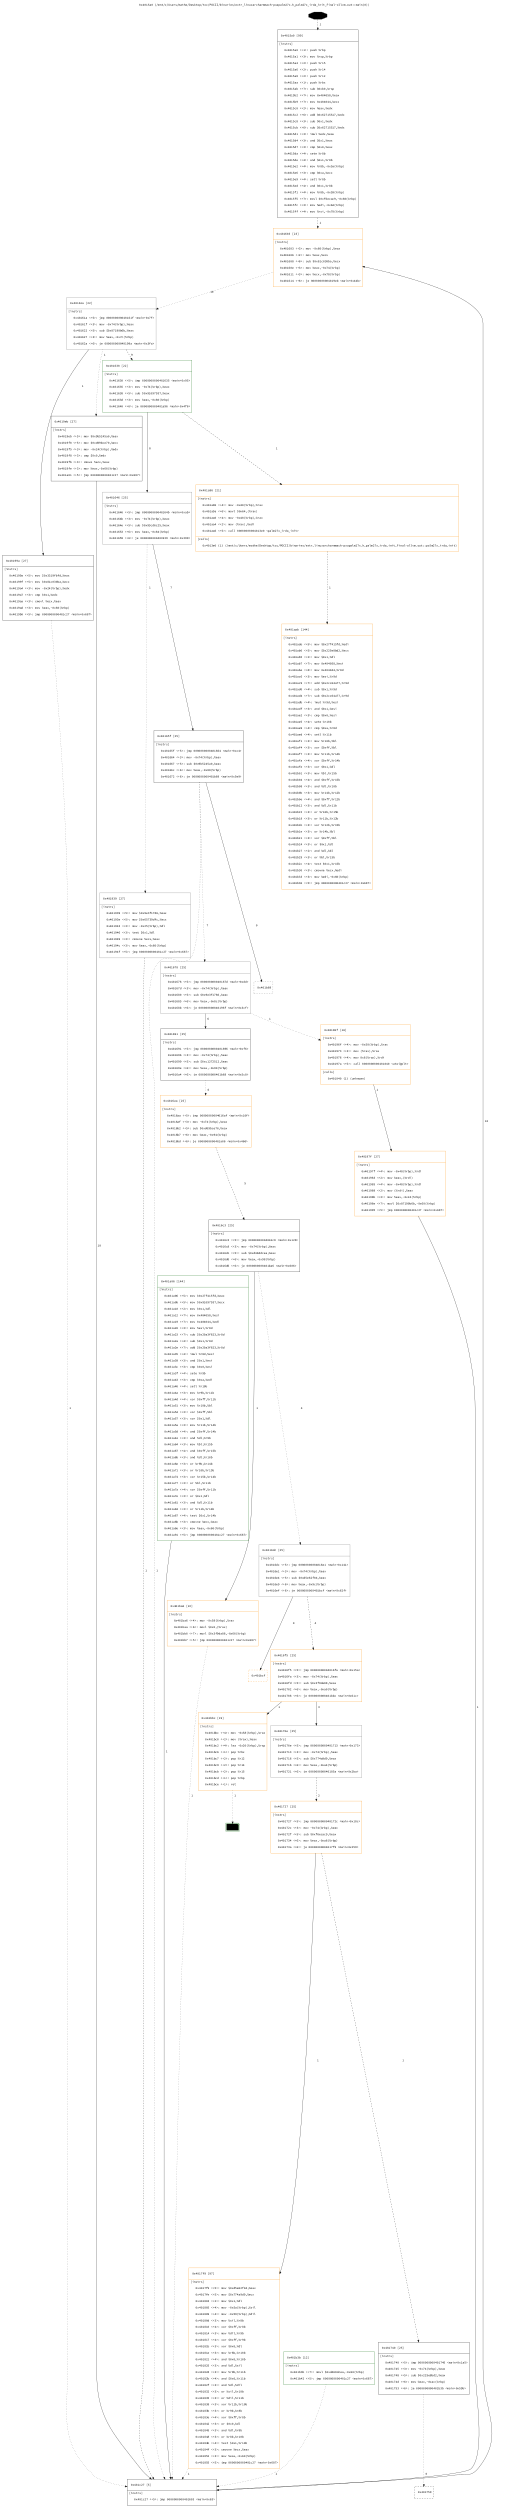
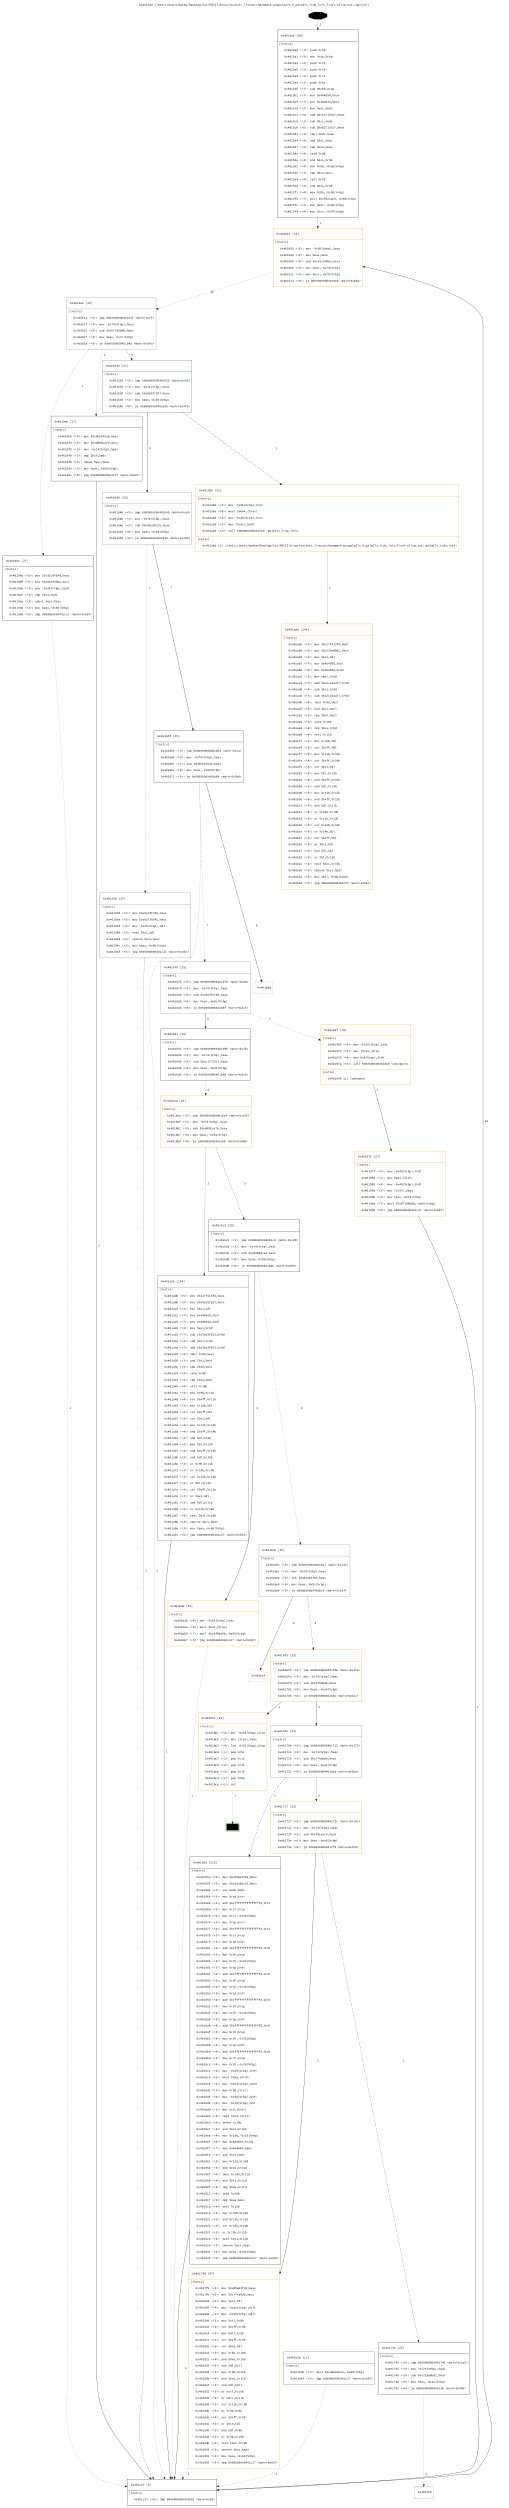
edge "0x40161a [22]" -> "0x40199a [27]": style solid -> dotted
edge "0x4016aa [25]" -> "0x401a06 [144]": added, label "1"
edge "0x4019eb [27]" -> "0x401c27 [5]": label " 10" -> " 1"
node "0x40185a [223]": added
